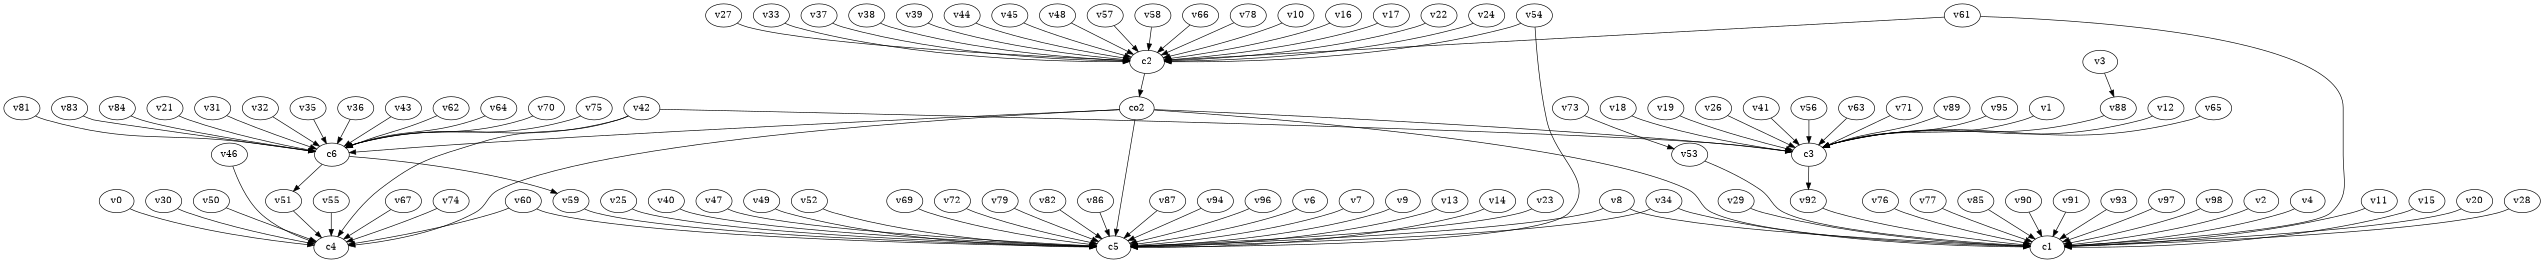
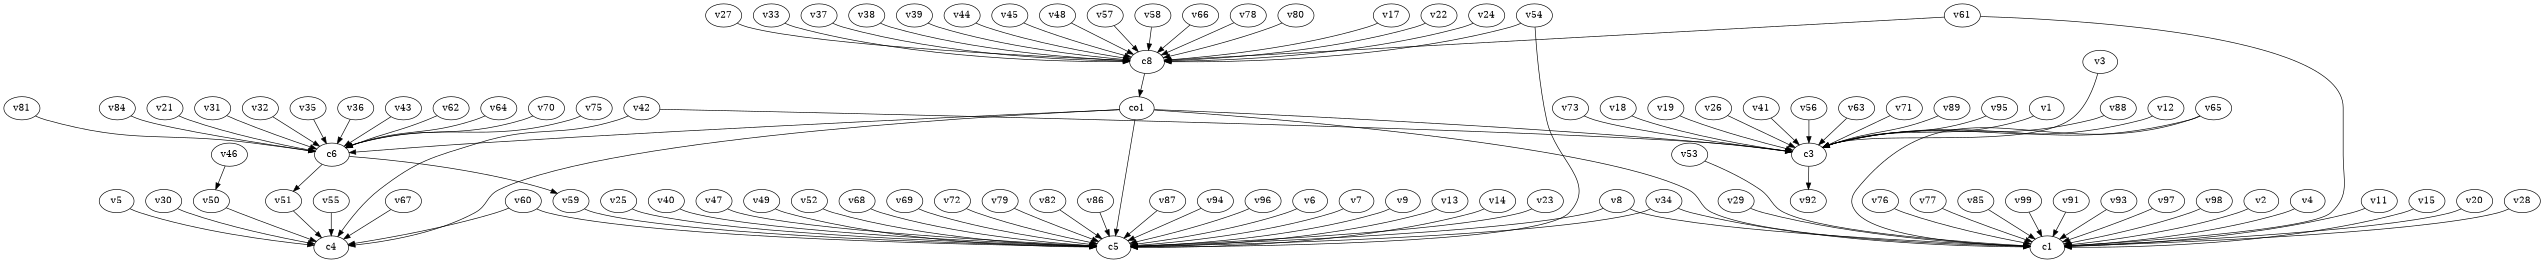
node "v10": label "v10" -> "v80"
node "v16": removed
node "c2": label "c2" -> "c8"
edge "v3" -> "v88": now "v3" -> "c3"
node "v83": removed
node "co2": label "co2" -> "co1"
edge "v42" -> "c6": removed
edge "v73" -> "v53": now "v73" -> "c3"
node "v0": label "v0" -> "v5"
node "v74": removed
node "v68": added
node "v90": label "v90" -> "v99"
edge "v46" -> "c4": now "v46" -> "v50"
edge "v92" -> "c1": now "v65" -> "c1"
